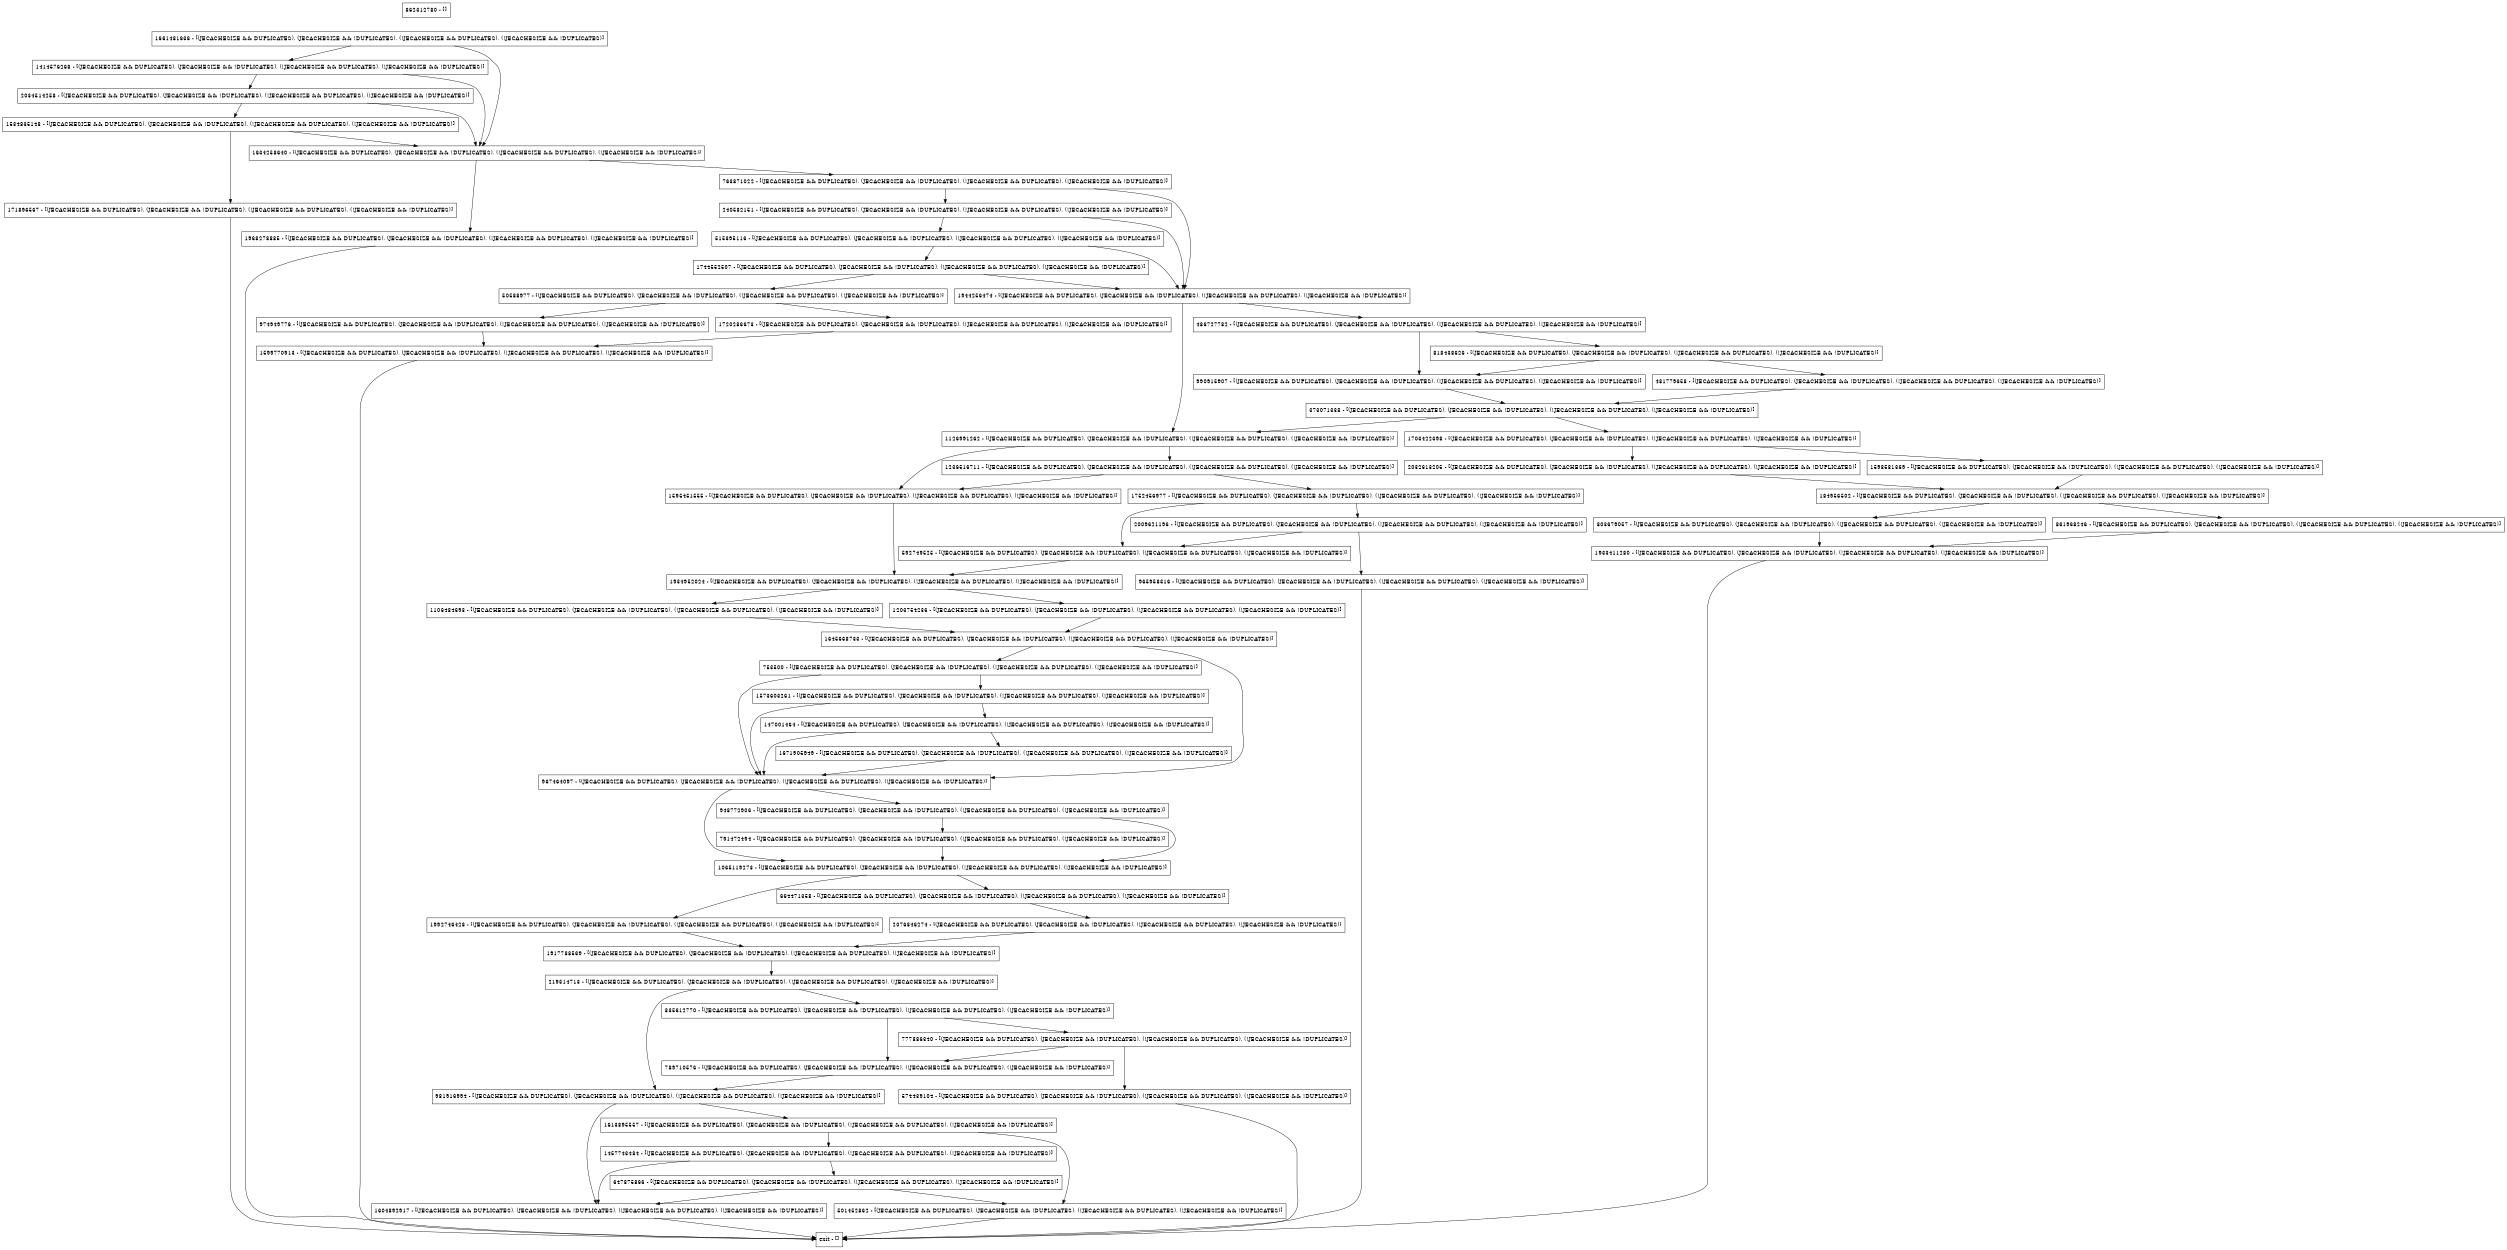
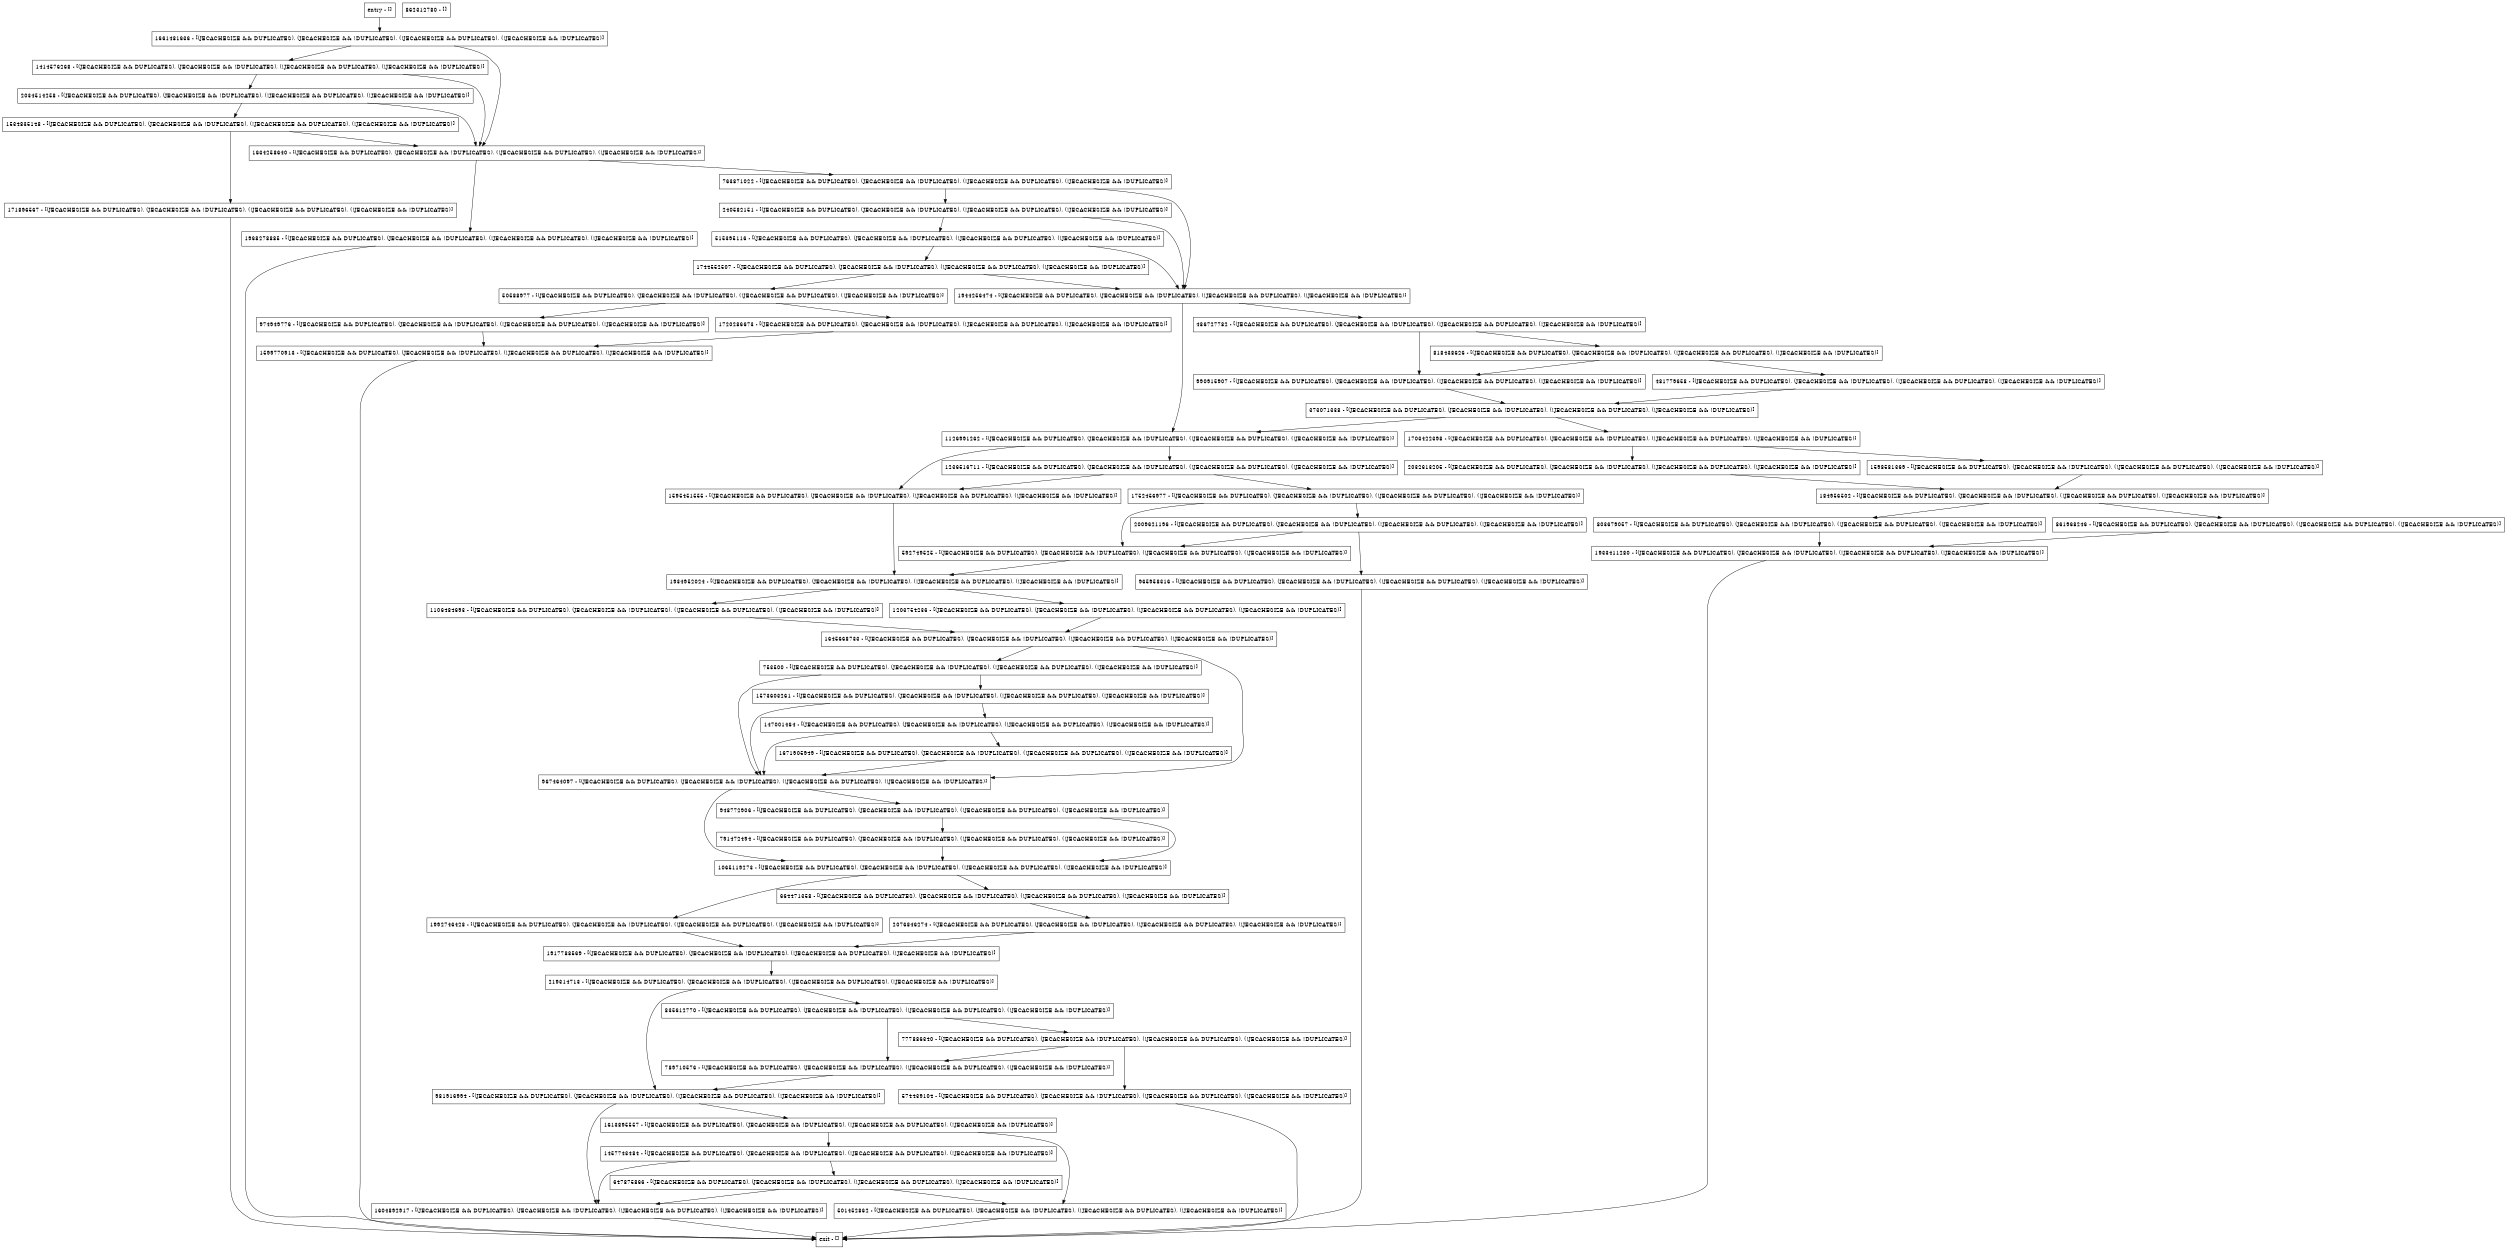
node "entry - []": added
